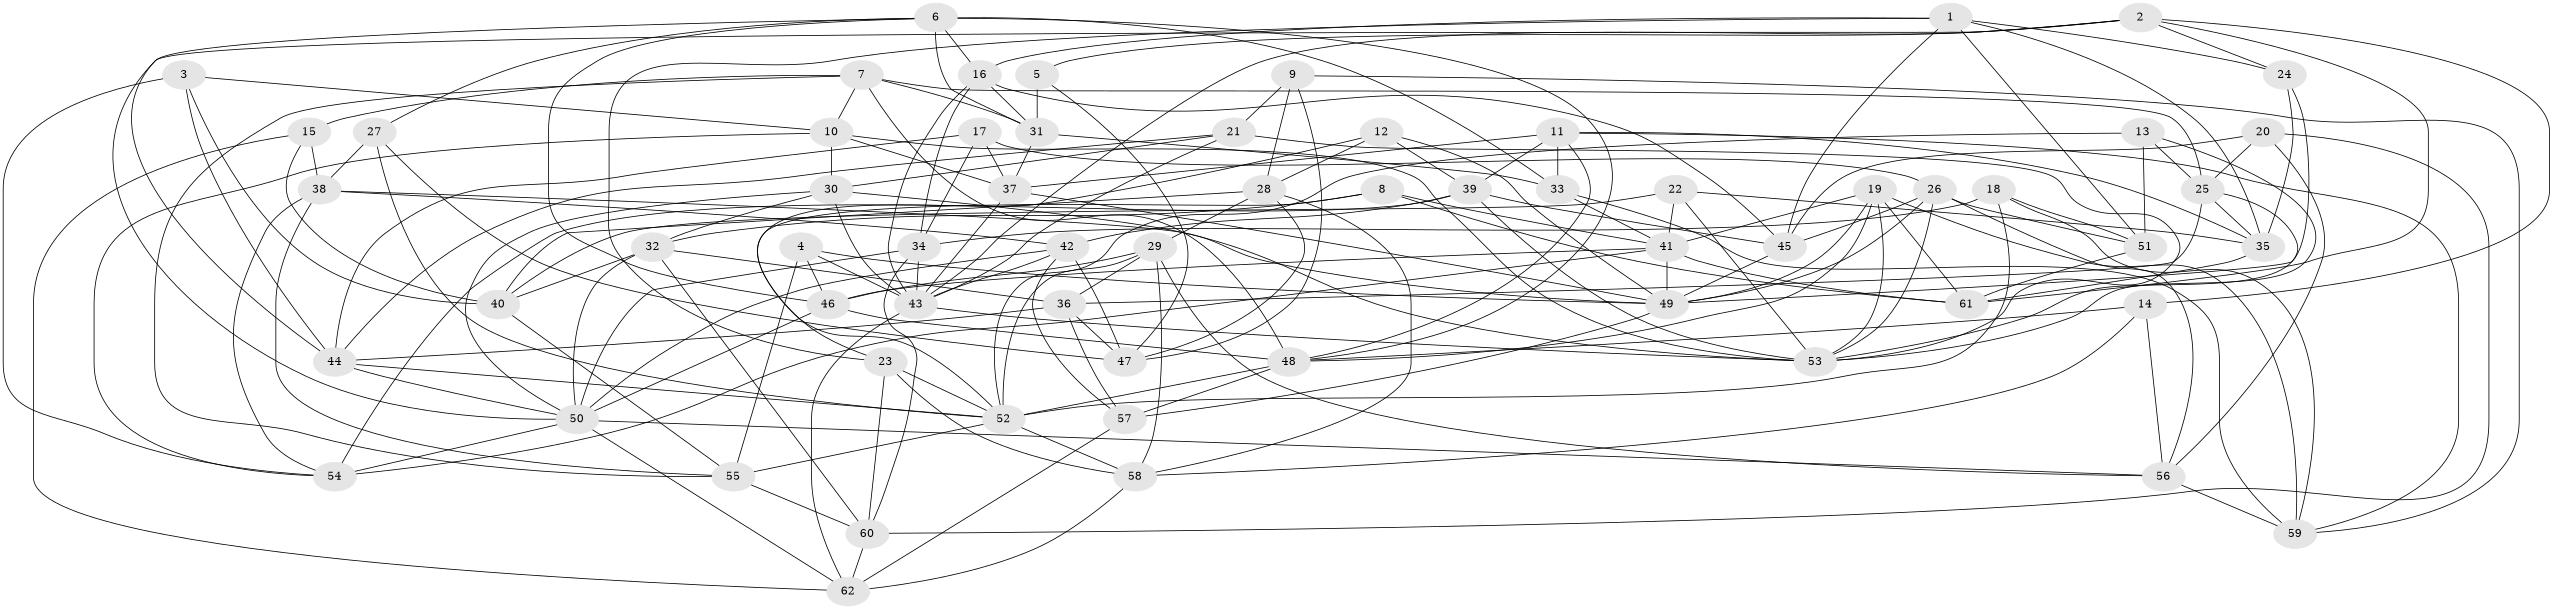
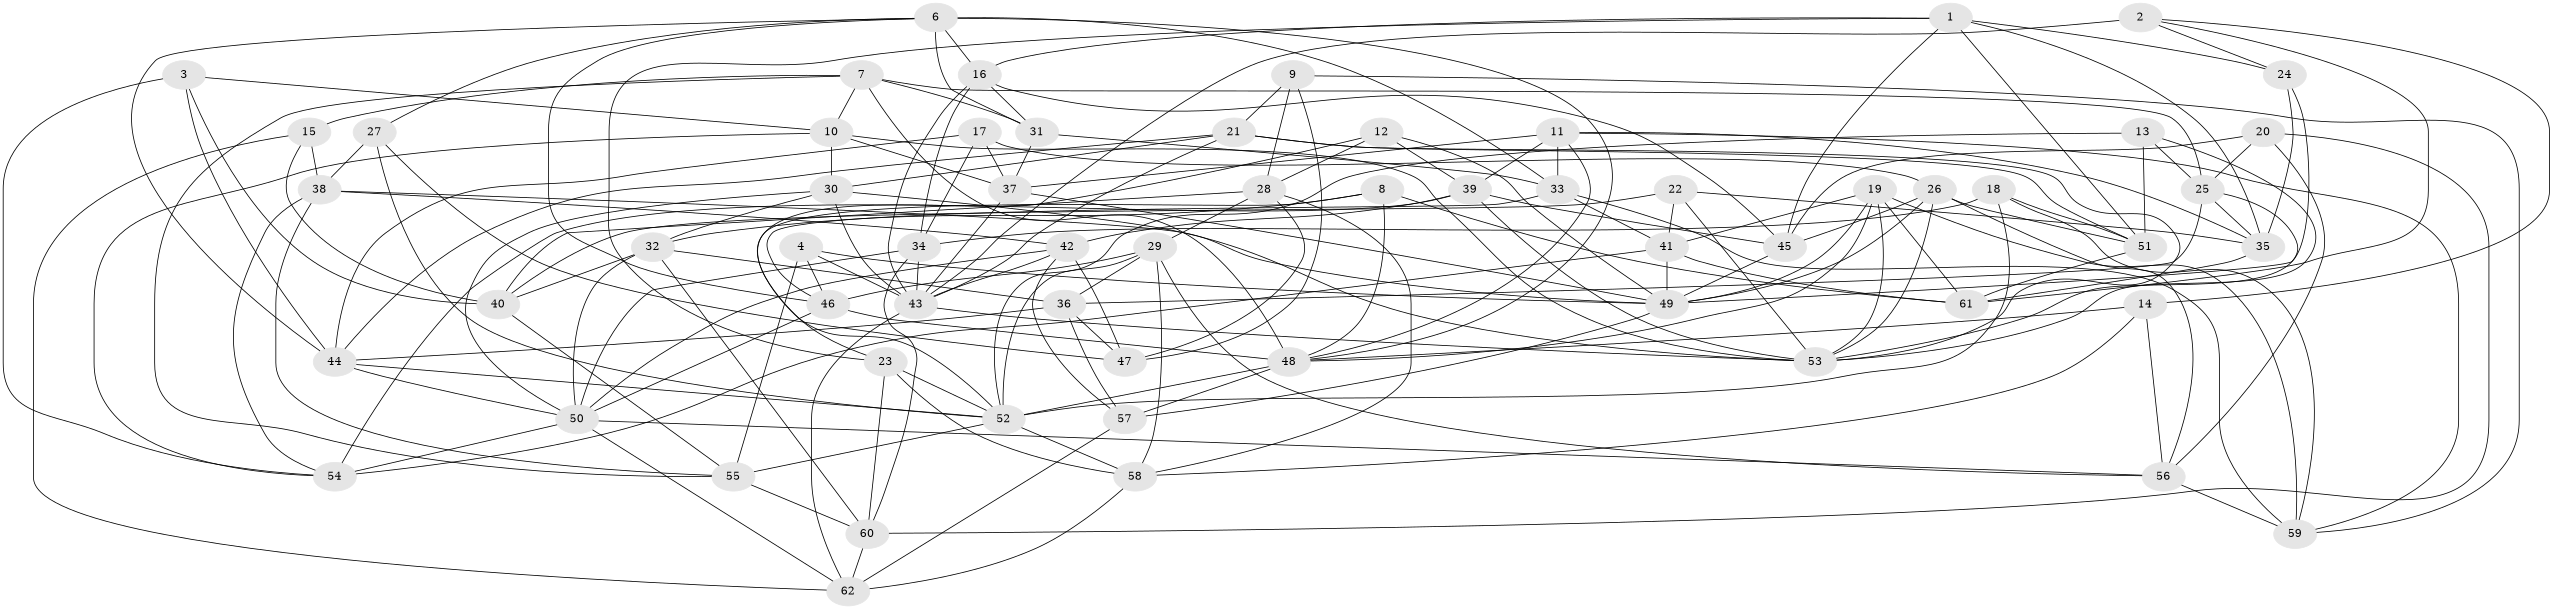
edge "2" -- "50": removed
node "5": removed
edge "21" -- "51": added
edge "8" -- "41": now "8" -- "48"
edge "41" -- "46": now "33" -- "46"
